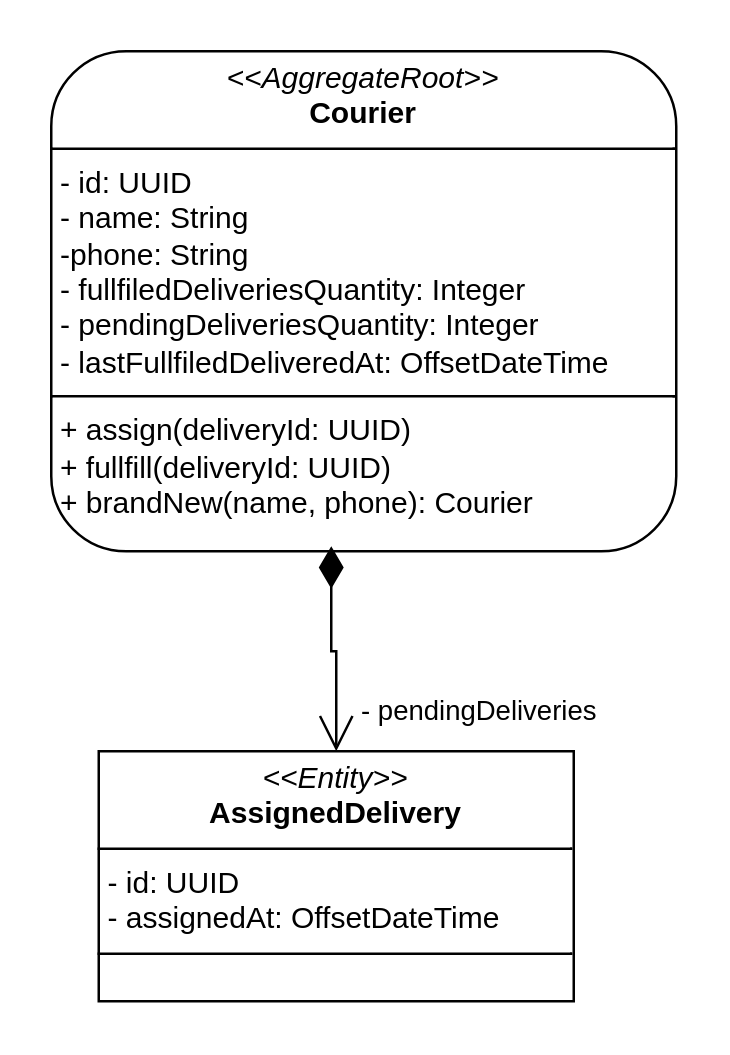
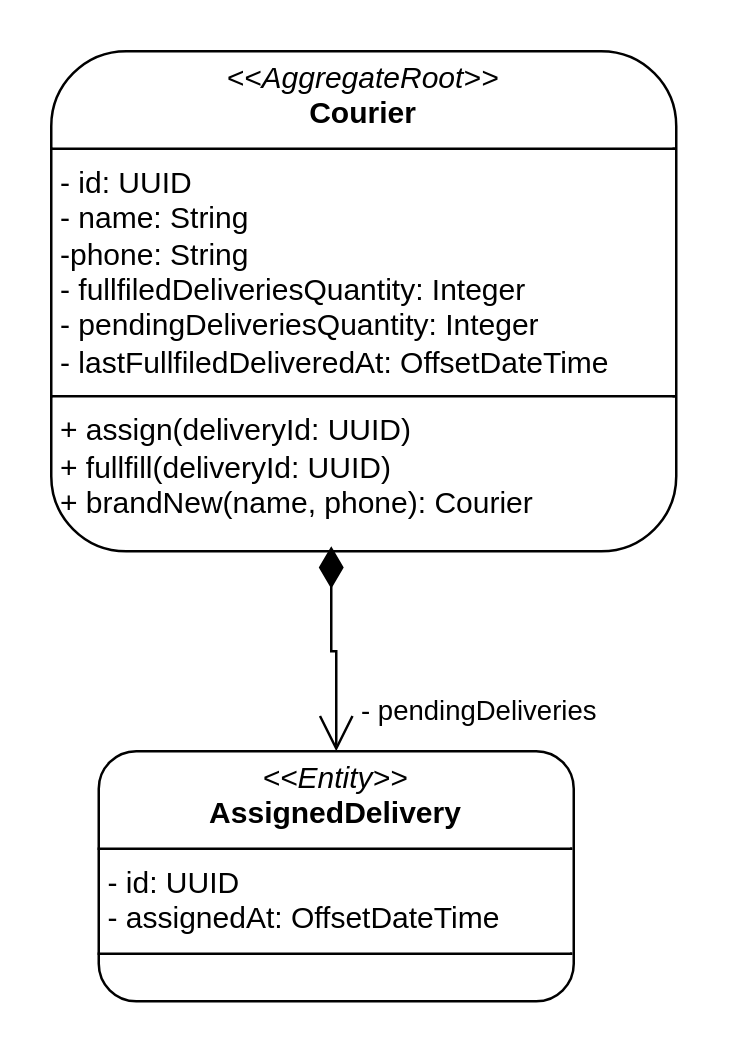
node "<<Entity>> AssignedDelivery - id: UUID - assignedAt: OffsetDateTime": shape rectangle -> rounded rectangle
